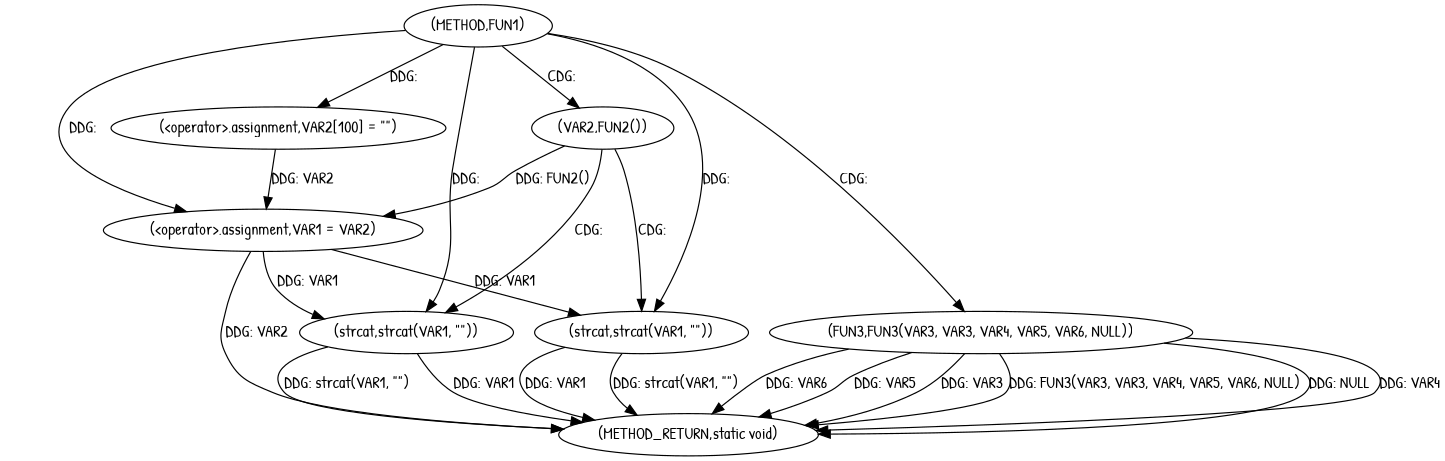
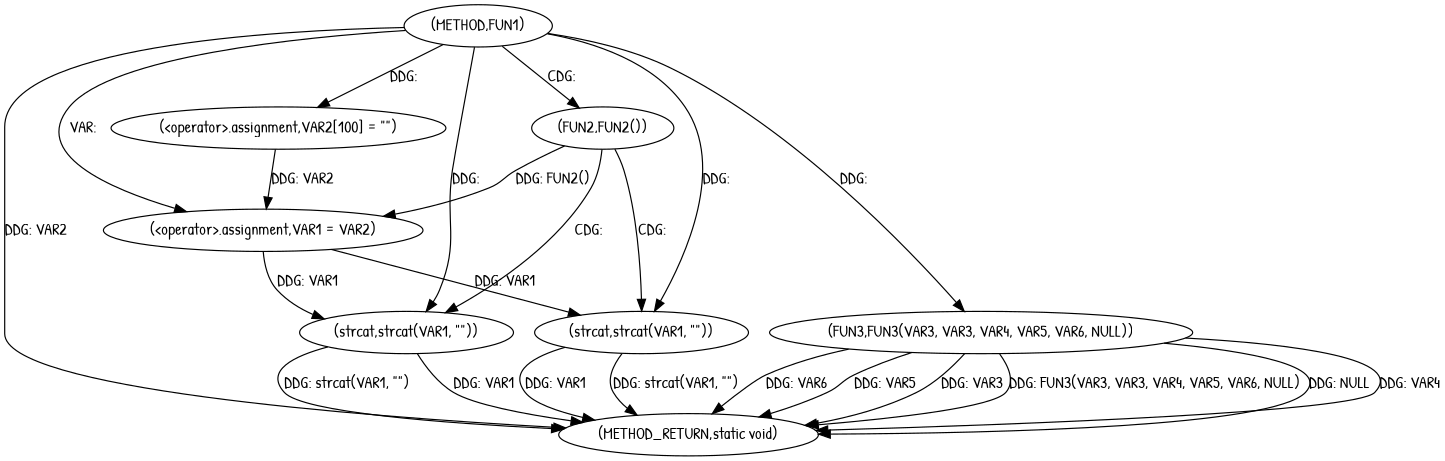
edge "(METHOD,FUN1)" -> "(<operator>.assignment,VAR1 = VAR2)": label "DDG: " -> "VAR: "
node "(VAR2,FUN2())": label "(VAR2,FUN2())" -> "(FUN2,FUN2())"
edge "(METHOD,FUN1)" -> "(FUN3,FUN3(VAR3, VAR3, VAR4, VAR5, VAR6, NULL))": label "CDG: " -> "DDG: "
edge "(<operator>.assignment,VAR1 = VAR2)" -> "(METHOD_RETURN,static void)": now "(METHOD,FUN1)" -> "(METHOD_RETURN,static void)"
